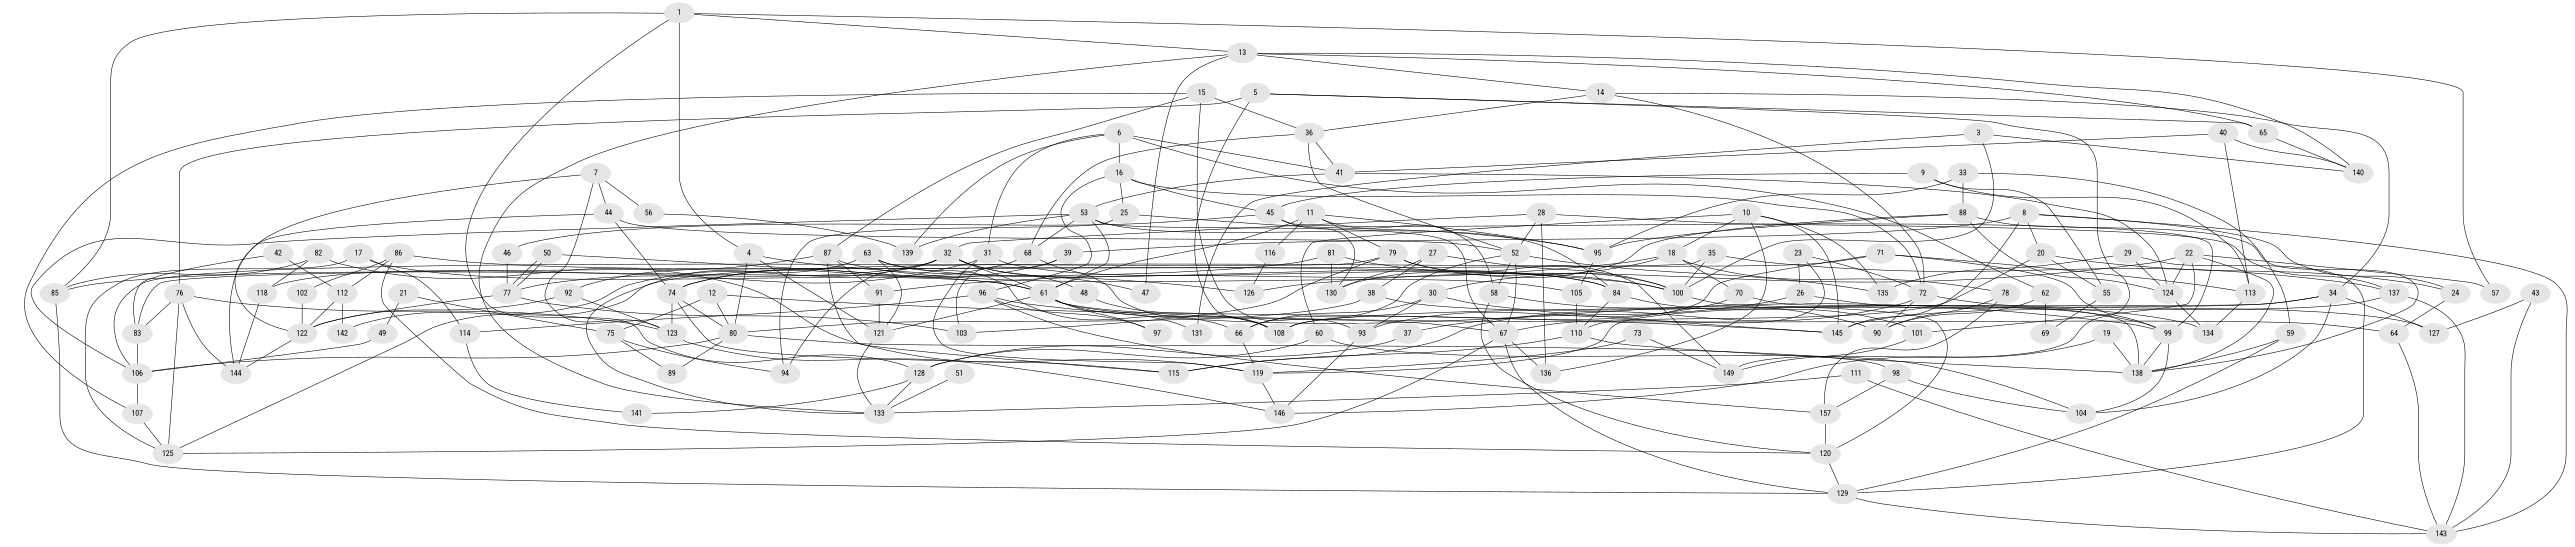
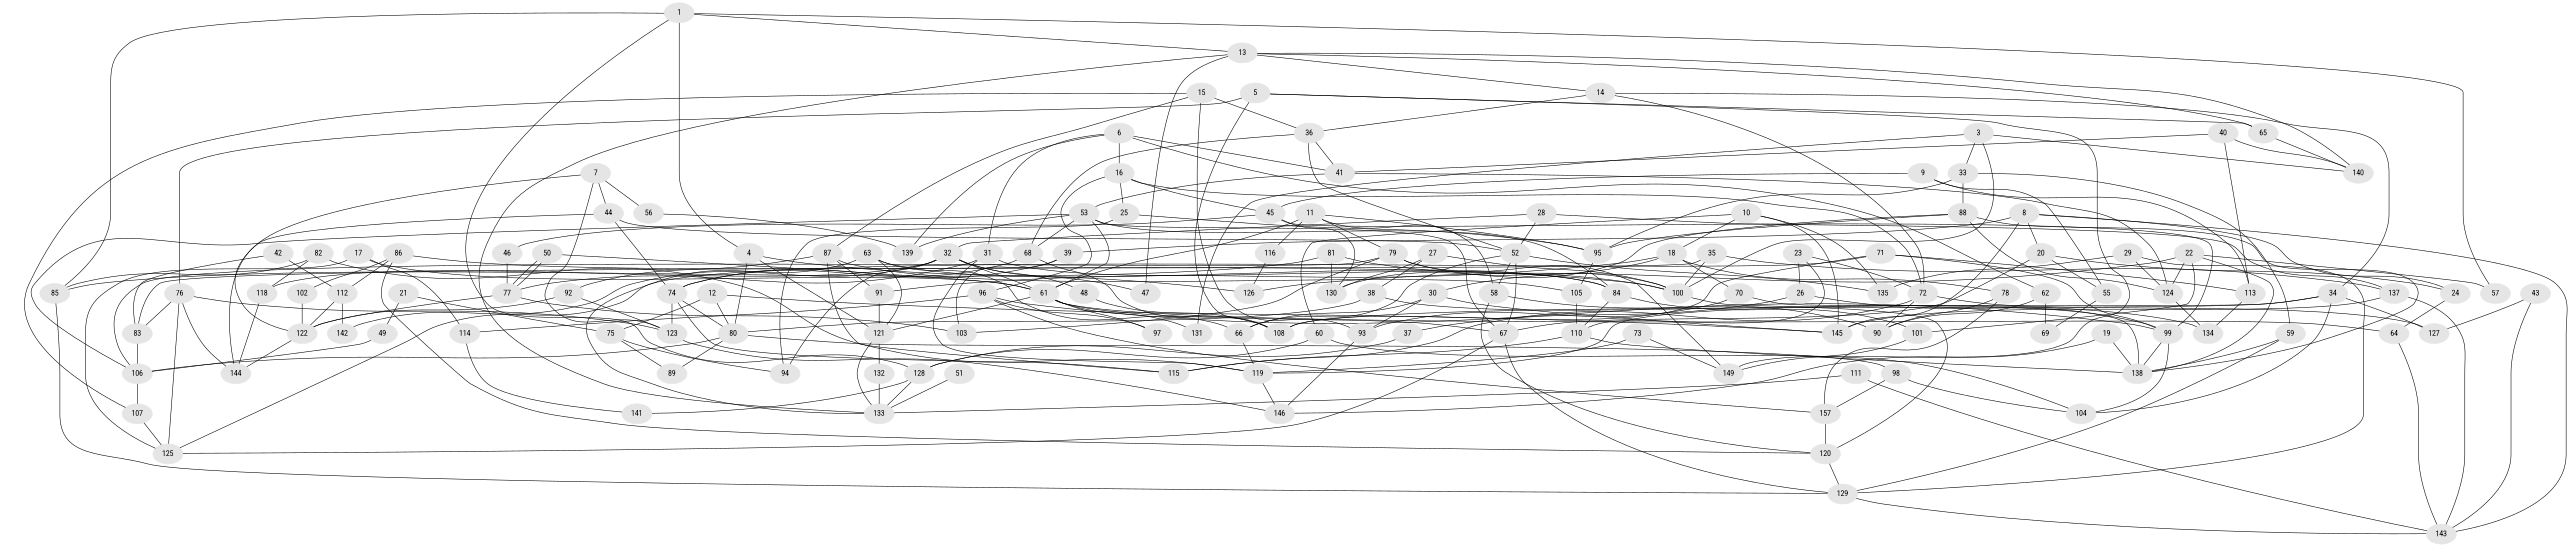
edge "3" -- "33": added
node "132": added
node "136": removed
